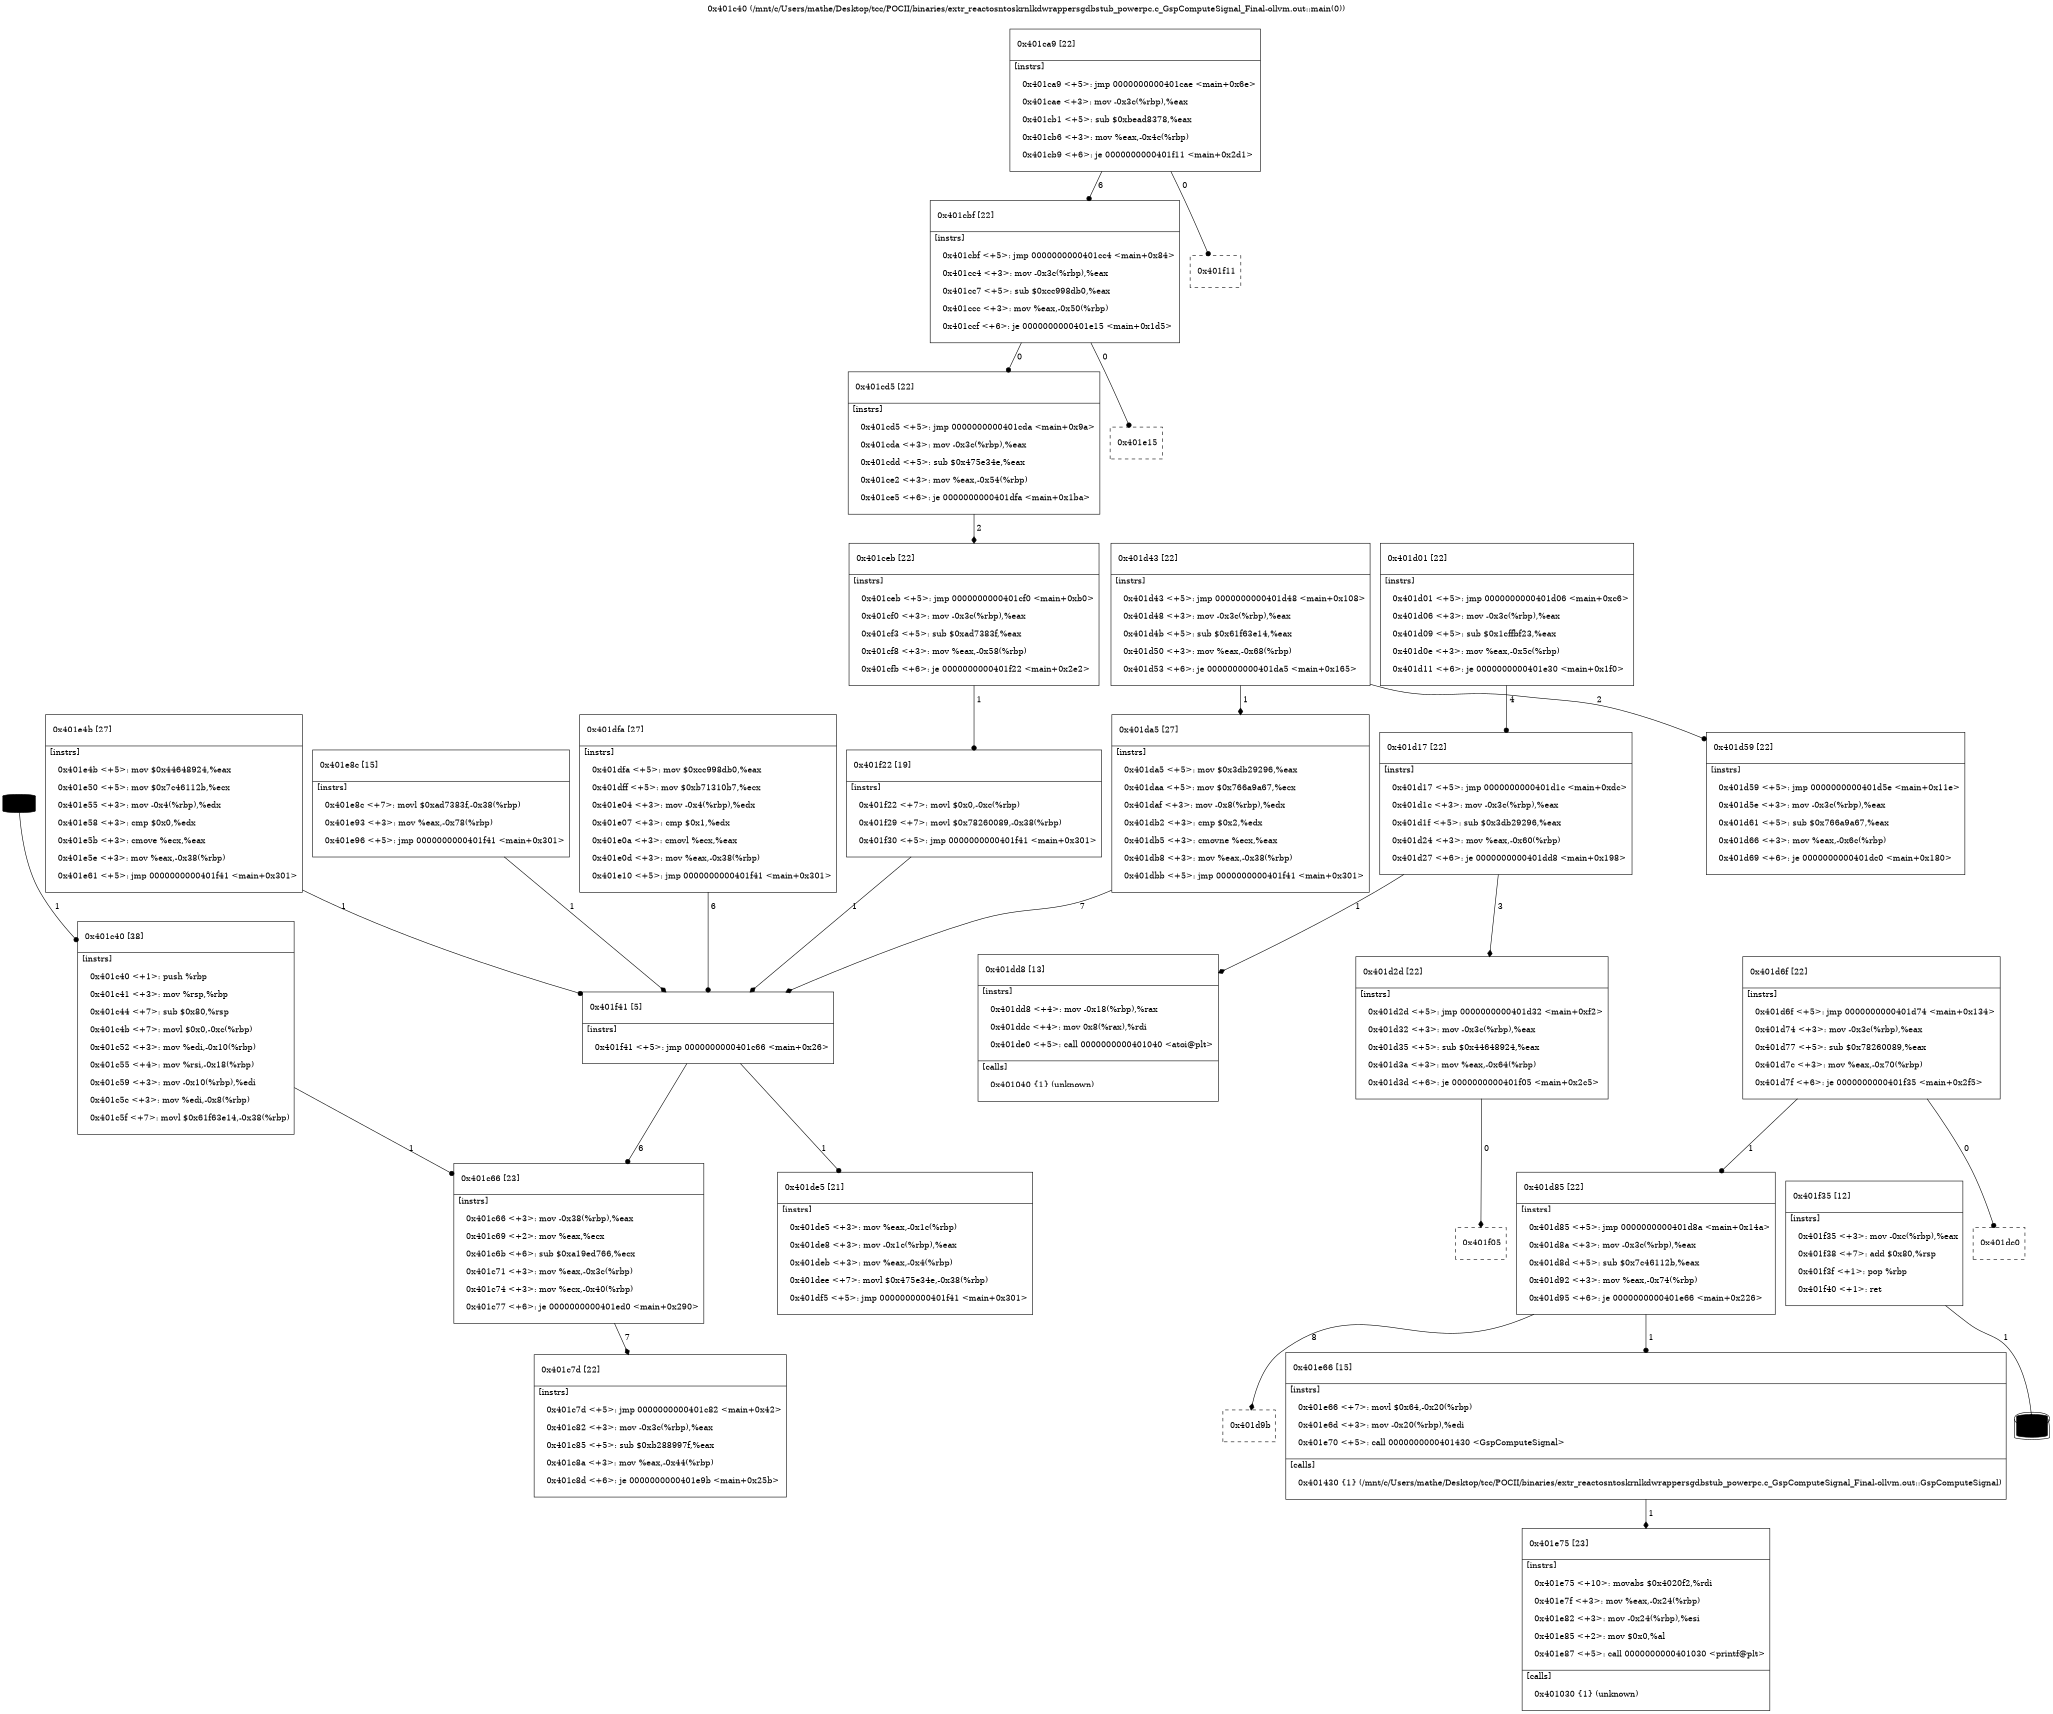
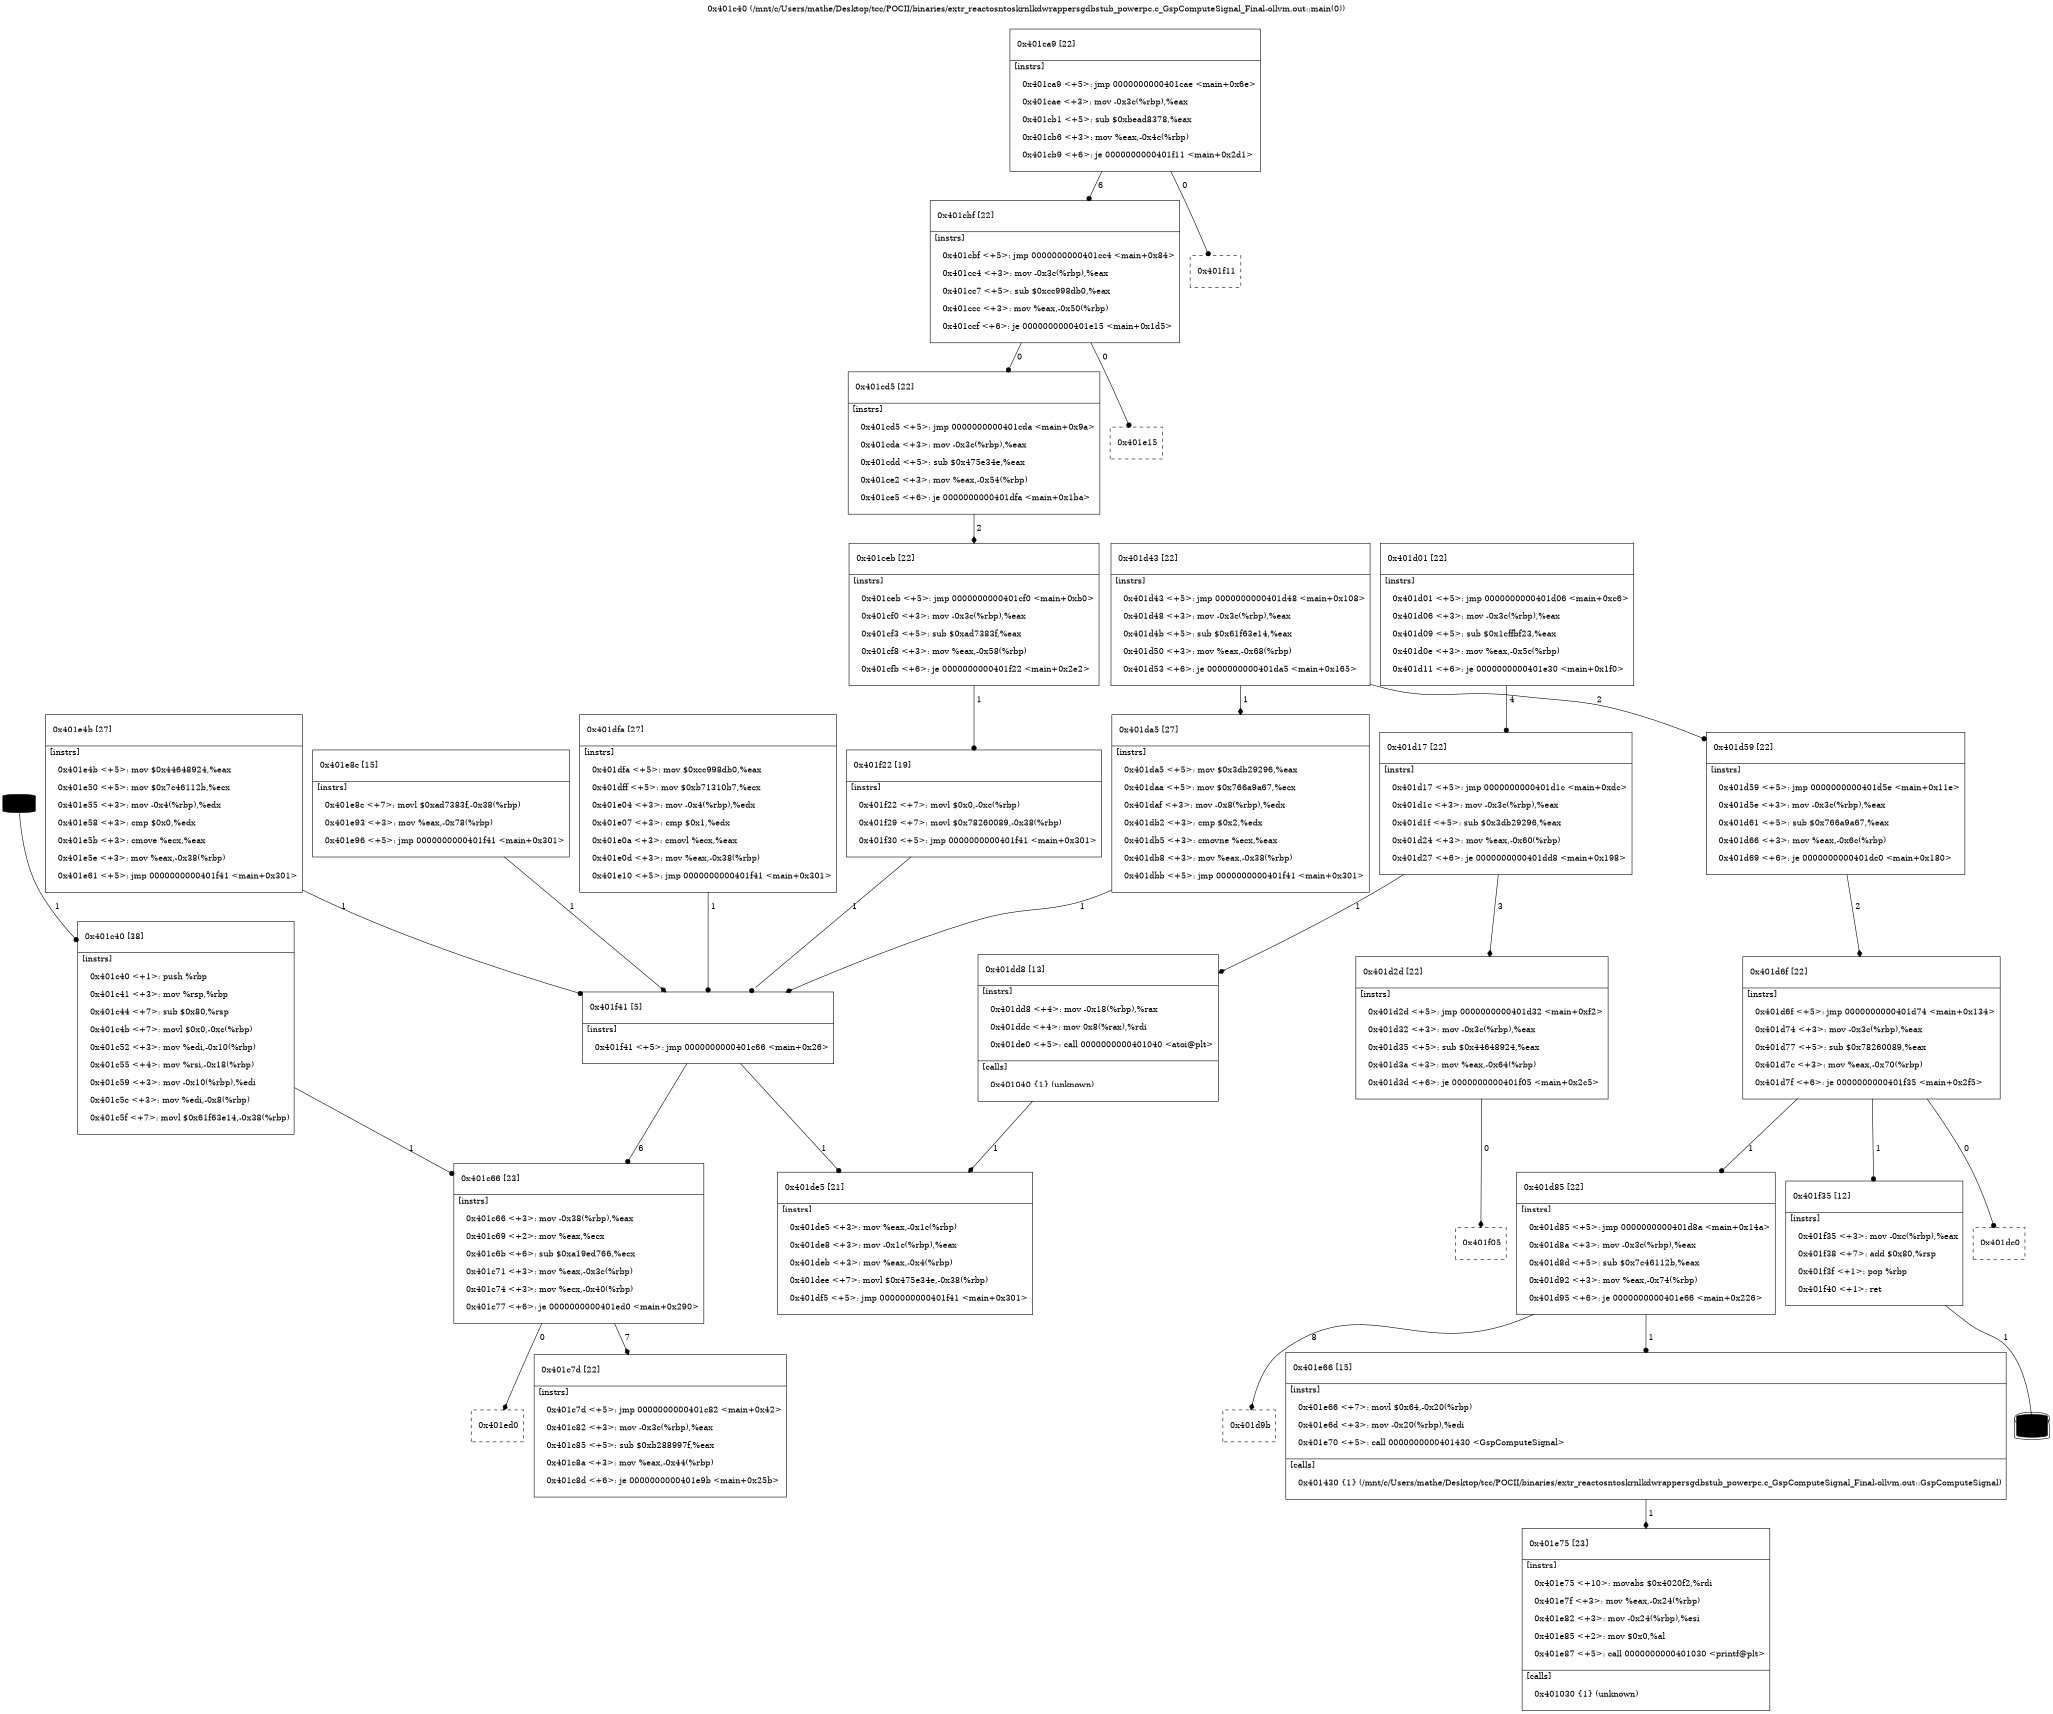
edge "0x401dfa [27]" -> "0x401f41 [5]": label " 6" -> " 1"
edge "0x401da5 [27]" -> "0x401f41 [5]": label " 7" -> " 1"
edge "0x401d59 [22]" -> "0x401d6f [22]": added, label "2"
edge "0x401f22 [19]" -> "0x401f41 [5]": arrowhead diamond -> dot
edge "0x401dd8 [13]" -> "0x401de5 [21]": added, label "1"
edge "0x401d6f [22]" -> "0x401f35 [12]": added, label "1"
node "0x401ed0": added
